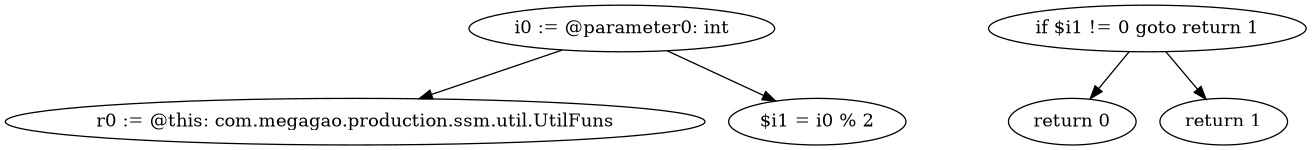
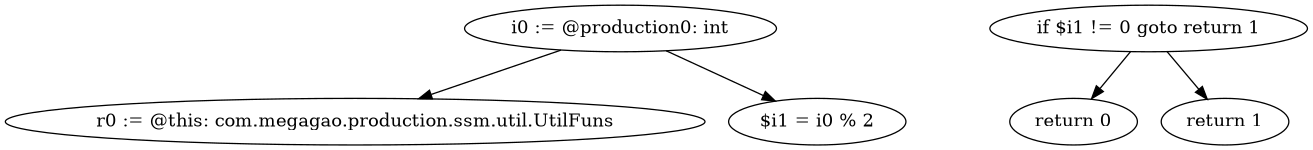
node "i0 := @parameter0: int": label "i0 := @parameter0: int" -> "i0 := @production0: int"
